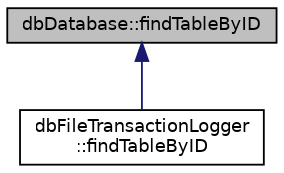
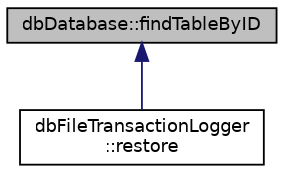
node "dbFileTransactionLogger ::findTableByID": label "dbFileTransactionLogger ::findTableByID" -> "dbFileTransactionLogger ::restore"
